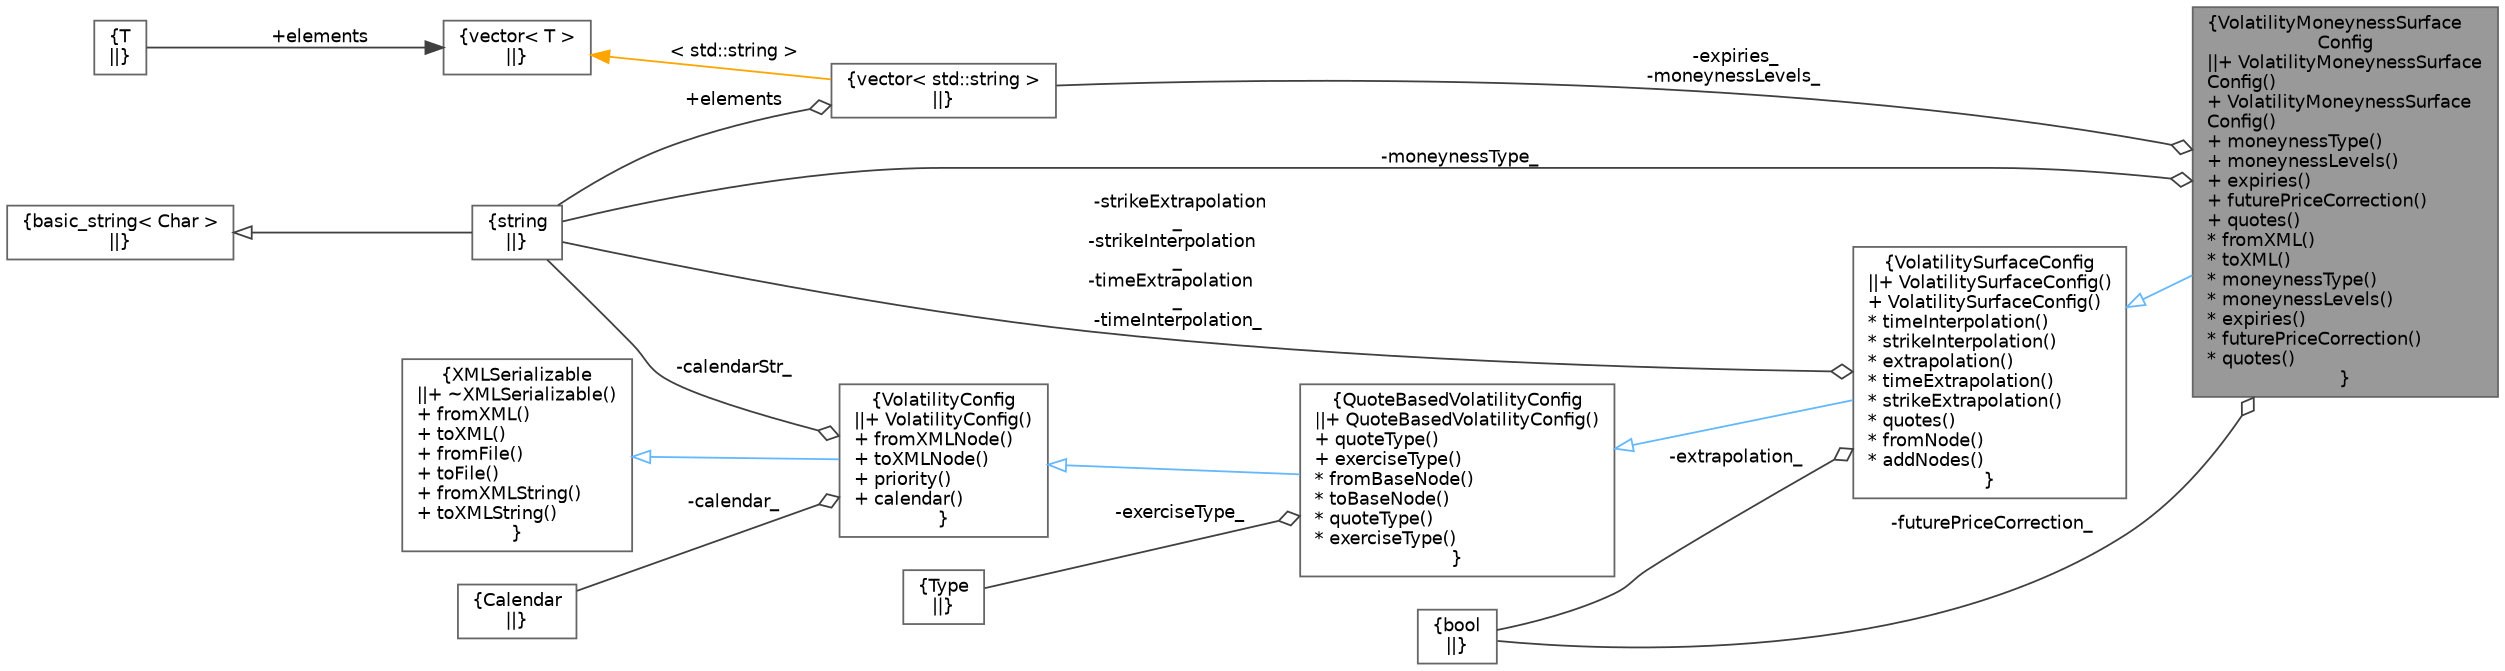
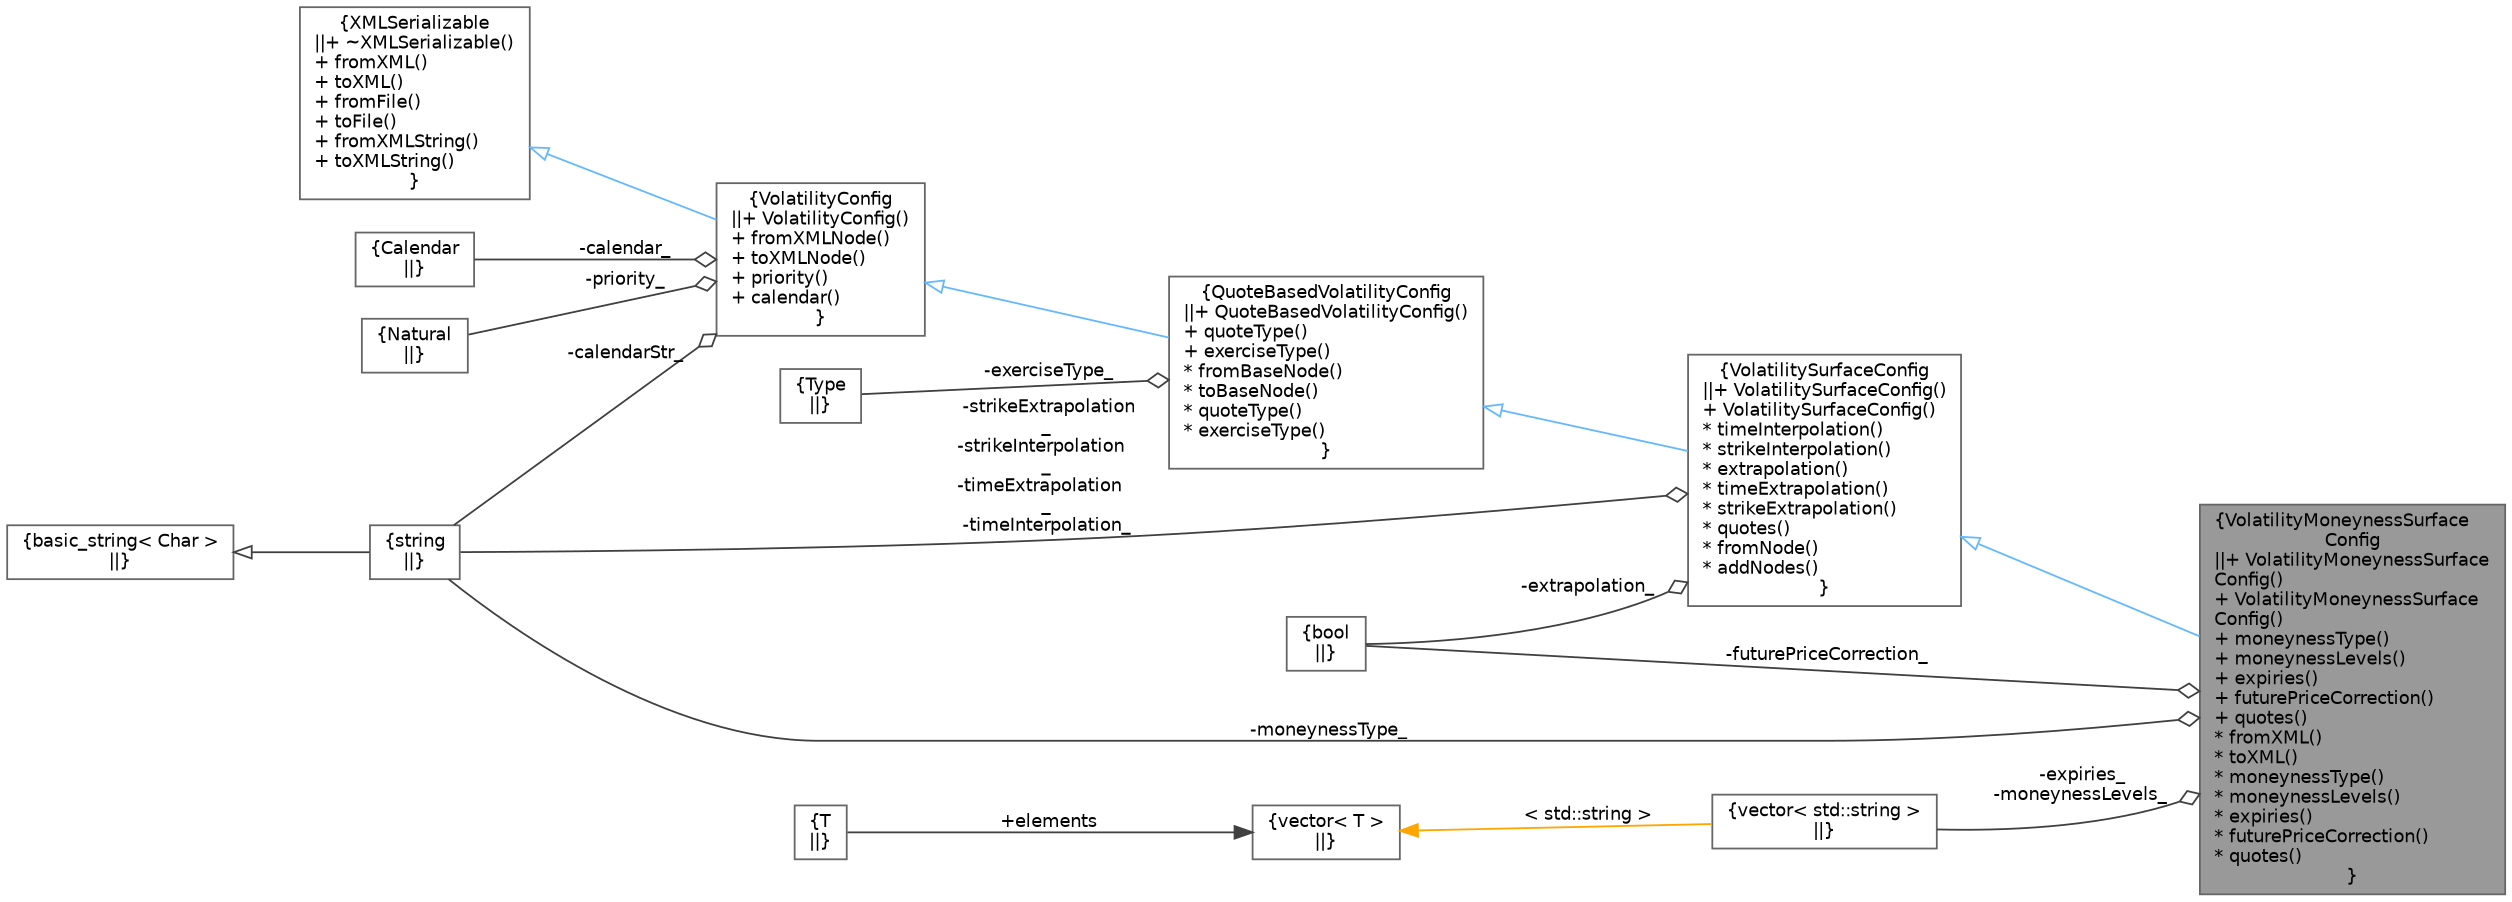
edge "{string ||}" -> "{vector< std::string > ||}": removed, label "+elements"
node "{Natural ||}": added
